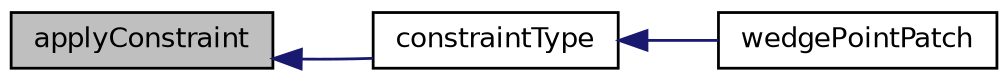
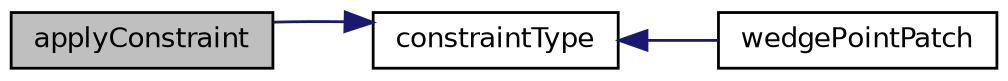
edge "constraintType" -> "applyConstraint": reversed
